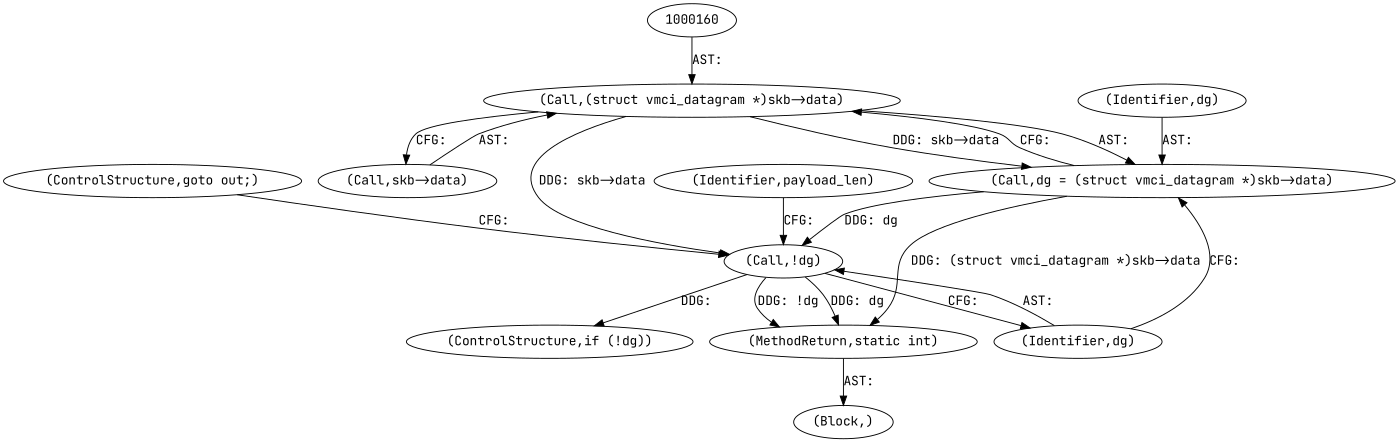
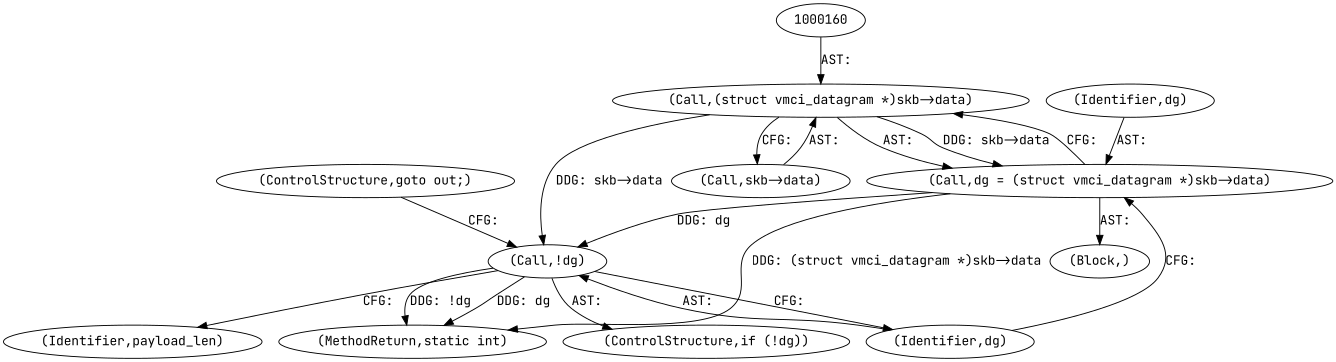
edge "(Identifier,payload_len)" -> "(Call,!dg)": reversed
edge "(Call,!dg)" -> "(ControlStructure,if (!dg))": label "DDG: " -> "AST: "
edge "(MethodReturn,static int)" -> "(Block,)": now "(Call,dg = (struct vmci_datagram *)skb->data)" -> "(Block,)"
